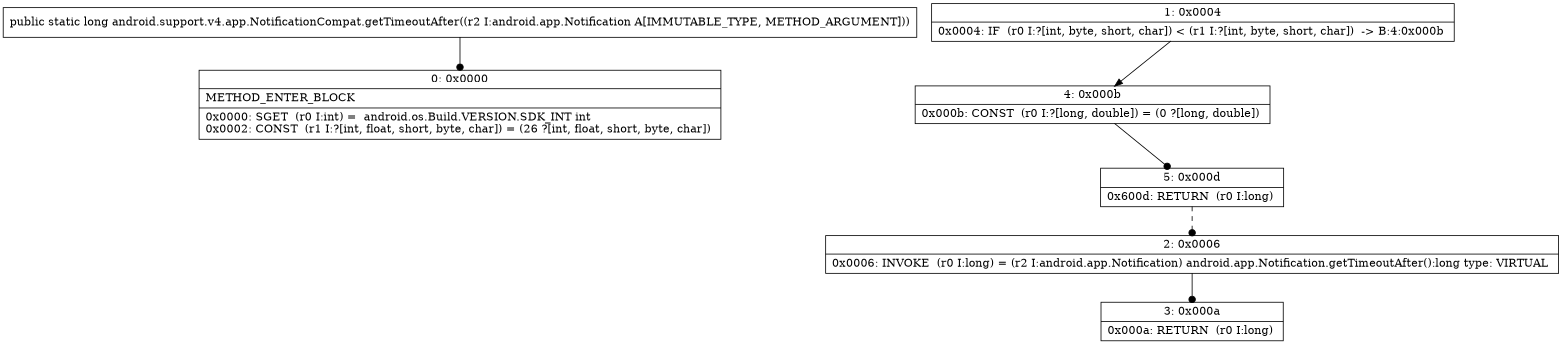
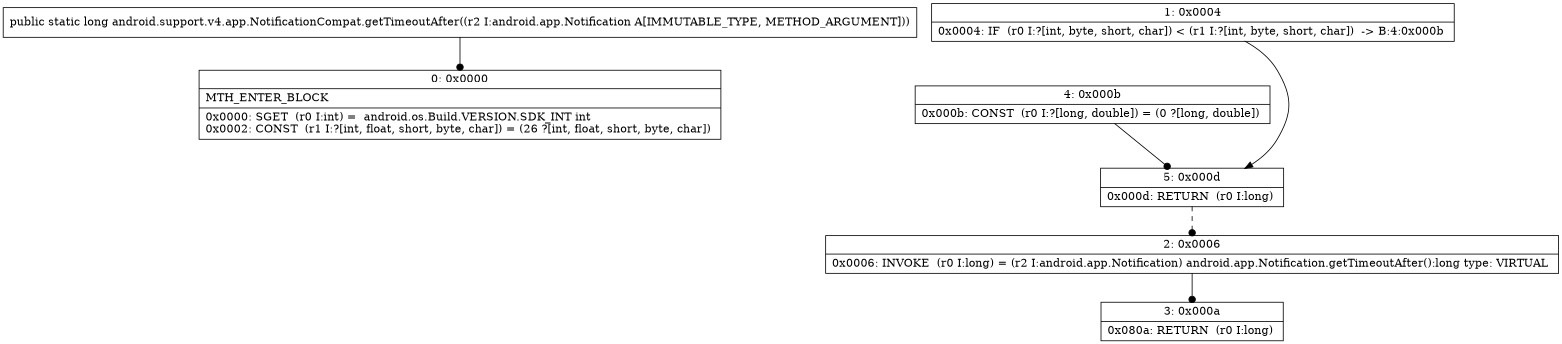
edge "1: 0x0004" -> "4: 0x000b": now "1: 0x0004" -> "5: 0x000d"
node "0: 0x0000": text "METHOD_ENTER_BLOCK" -> "MTH_ENTER_BLOCK"
node "5: 0x000d": text "0x600d: RETURN  (r0 I:long)" -> "0x000d: RETURN  (r0 I:long)"
node "3: 0x000a": text "0x000a: RETURN  (r0 I:long)" -> "0x080a: RETURN  (r0 I:long)"
